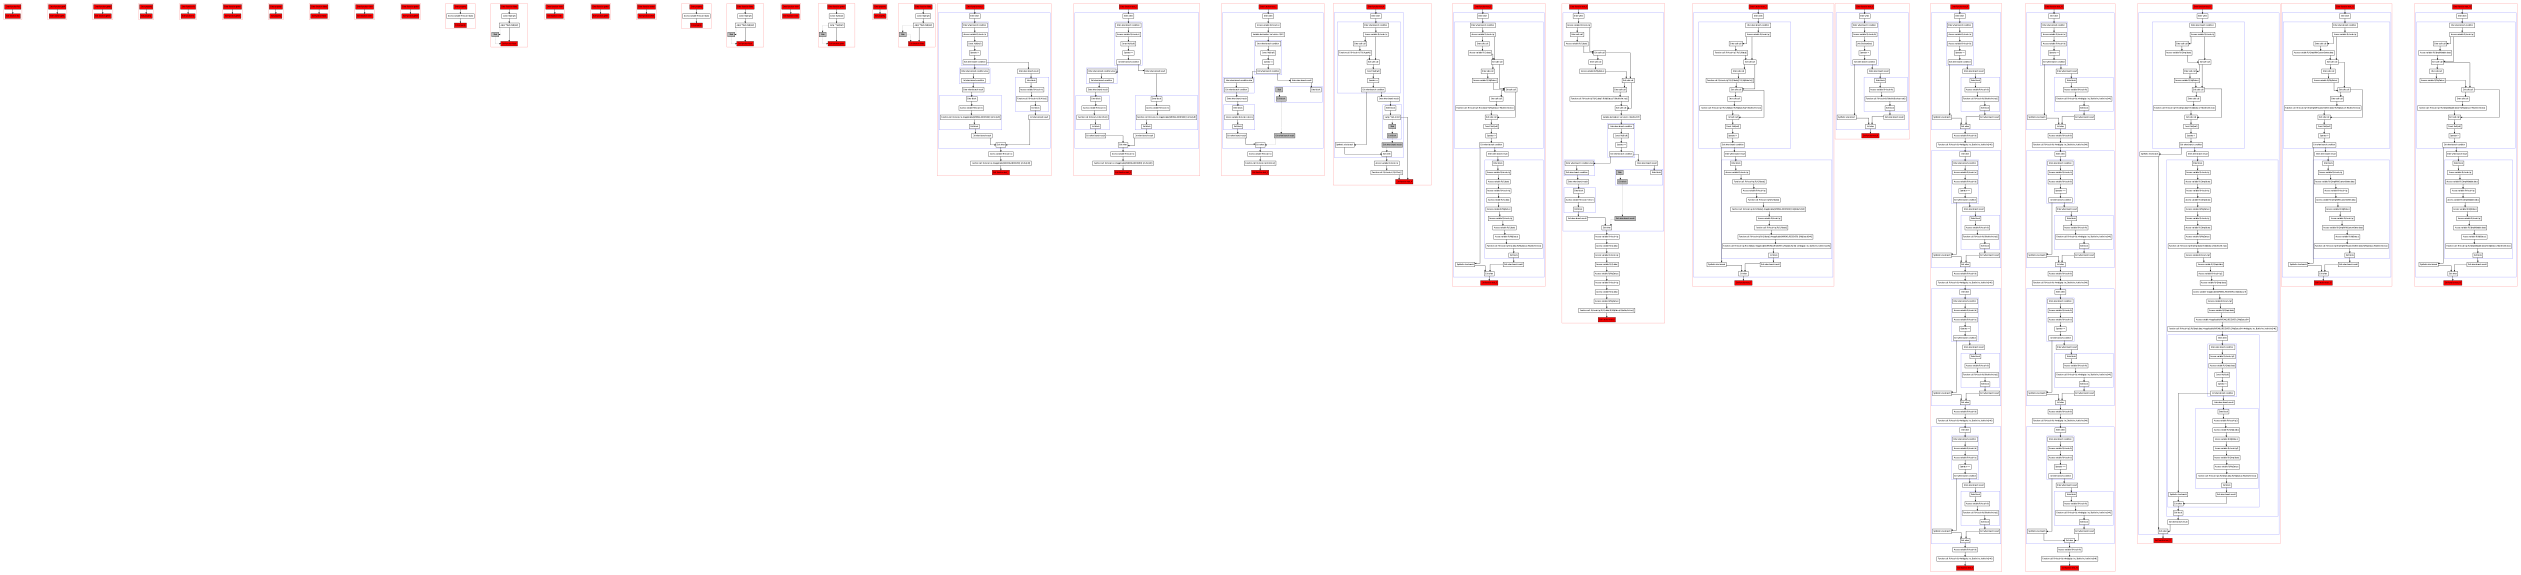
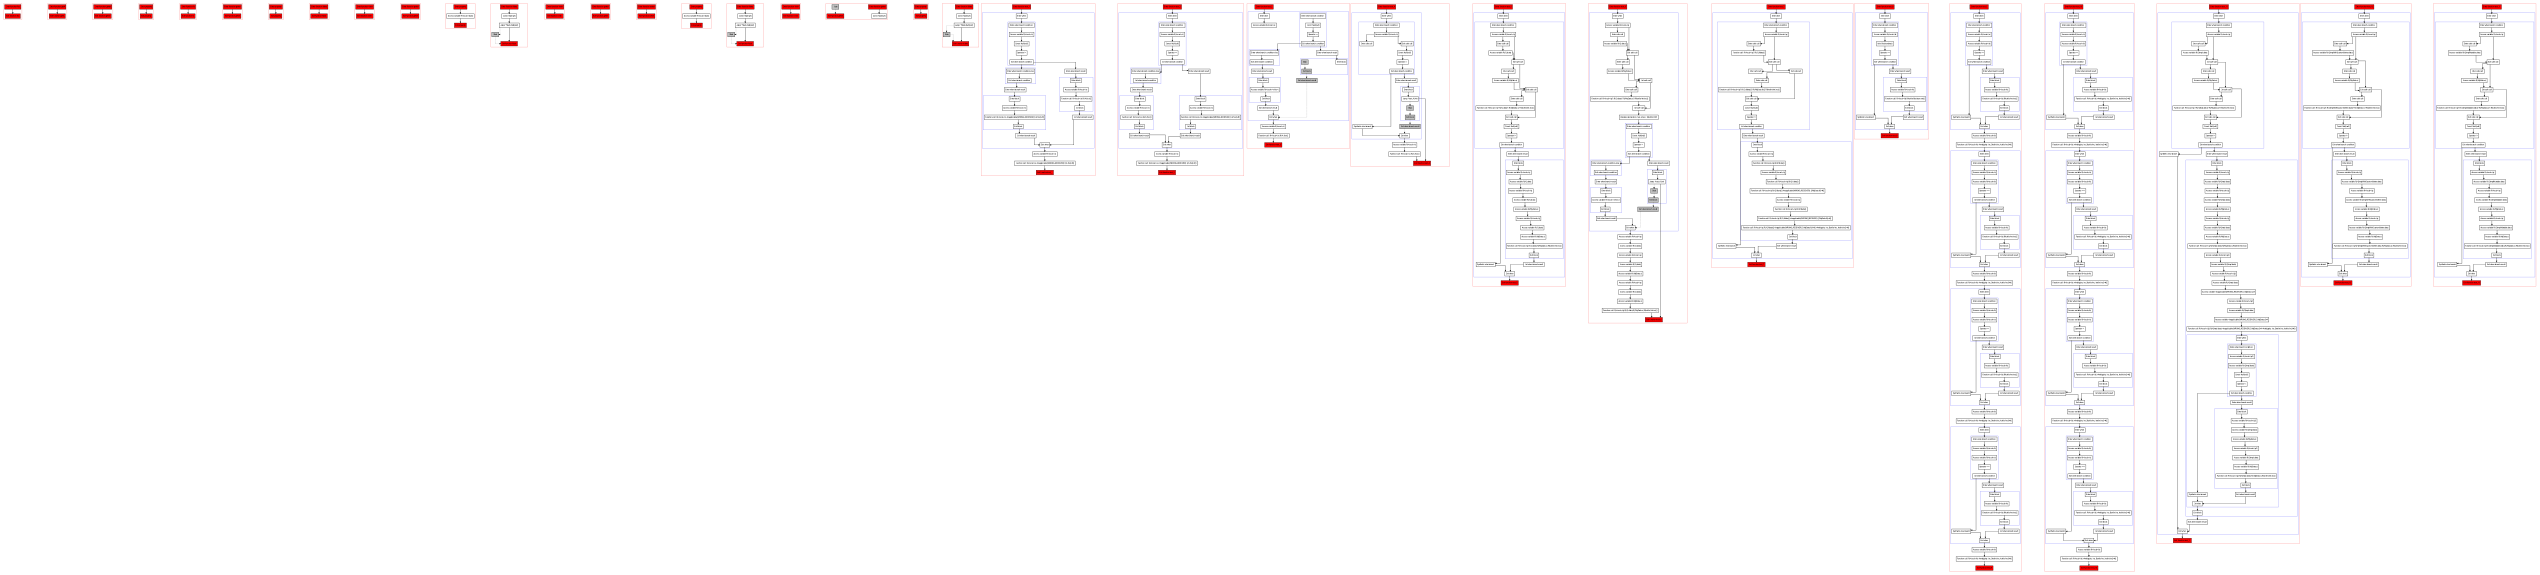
node "Jump: ^ Null(null)": removed
node "Variable declaration: lval <elvis>: R|A?|": removed
node "Function call: R|<local>/x|?.R|/A.getA|()": removed
node "Function call: R|<local>/q|?.R|/Q.fdata|()?.R|/MyData.fs|()": removed
node "Jump: ^test_6 Unit": added
